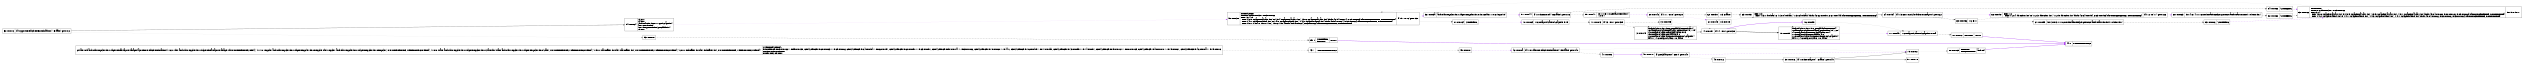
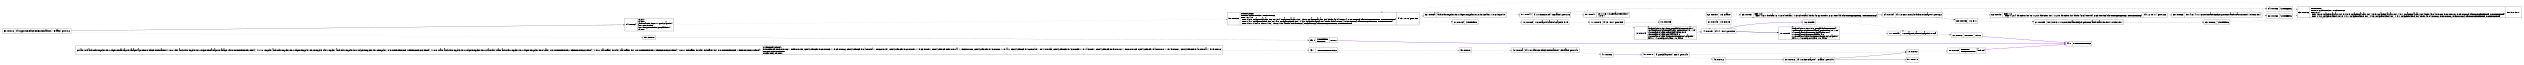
node "60: 0x004c": removed
